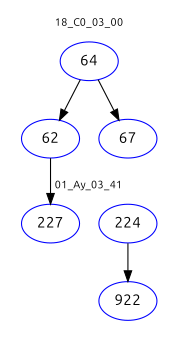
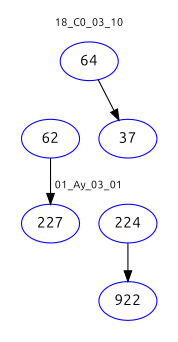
cluster "18_C0_03_00": label "18_C0_03_00" -> "18_C0_03_10"
edge "64" -> "62": removed
node "67": label "67" -> "37"
cluster "01_Ay_03_41": label "01_Ay_03_41" -> "01_Ay_03_01"
